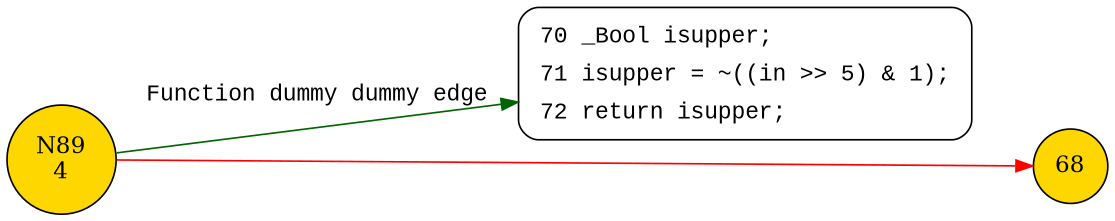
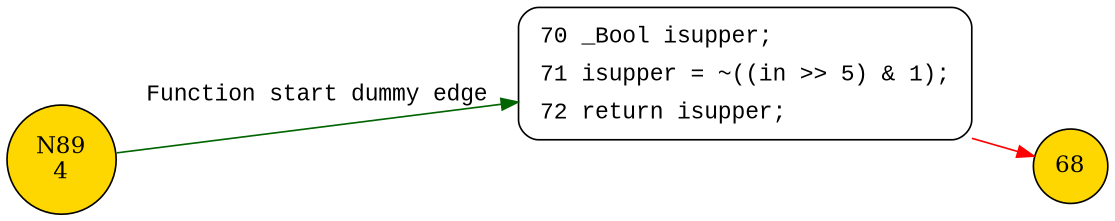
edge "N89 4" -> "70": label "Function dummy dummy edge" -> "Function start dummy edge"
edge "N89 4" -> "68": now "70" -> "68"
